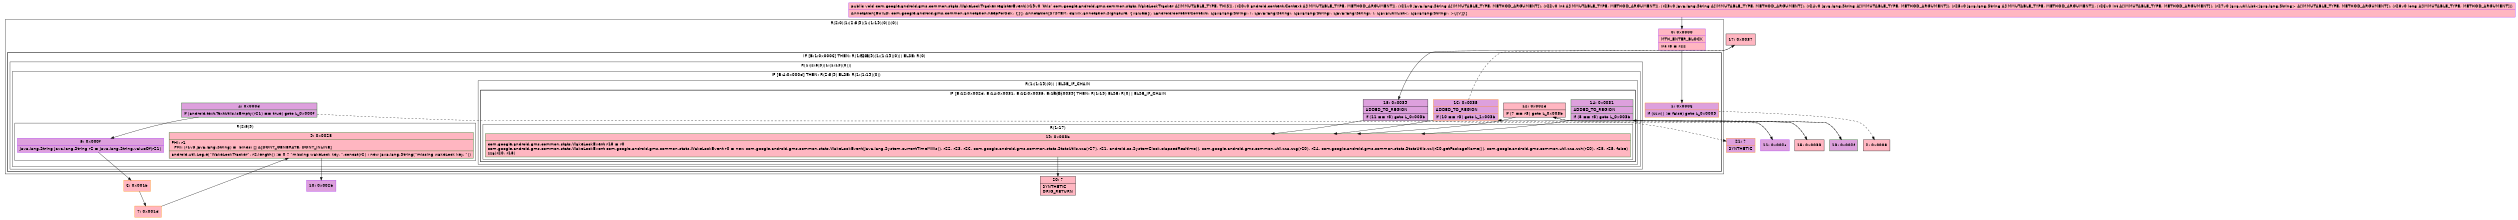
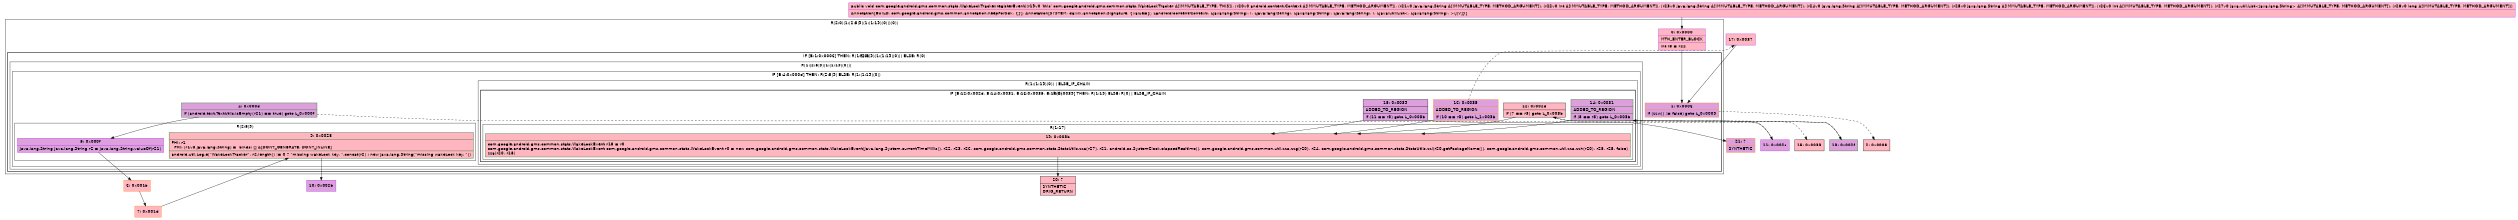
node "17: 0x0037": color black -> purple
edge "17: 0x0037" -> "18: 0x0039": now "17: 0x0037" -> "1: 0x0006"
edge "15: 0x0033" -> "16: 0x0035": removed
edge "18: 0x0039" -> "21: ?": style dashed -> solid
